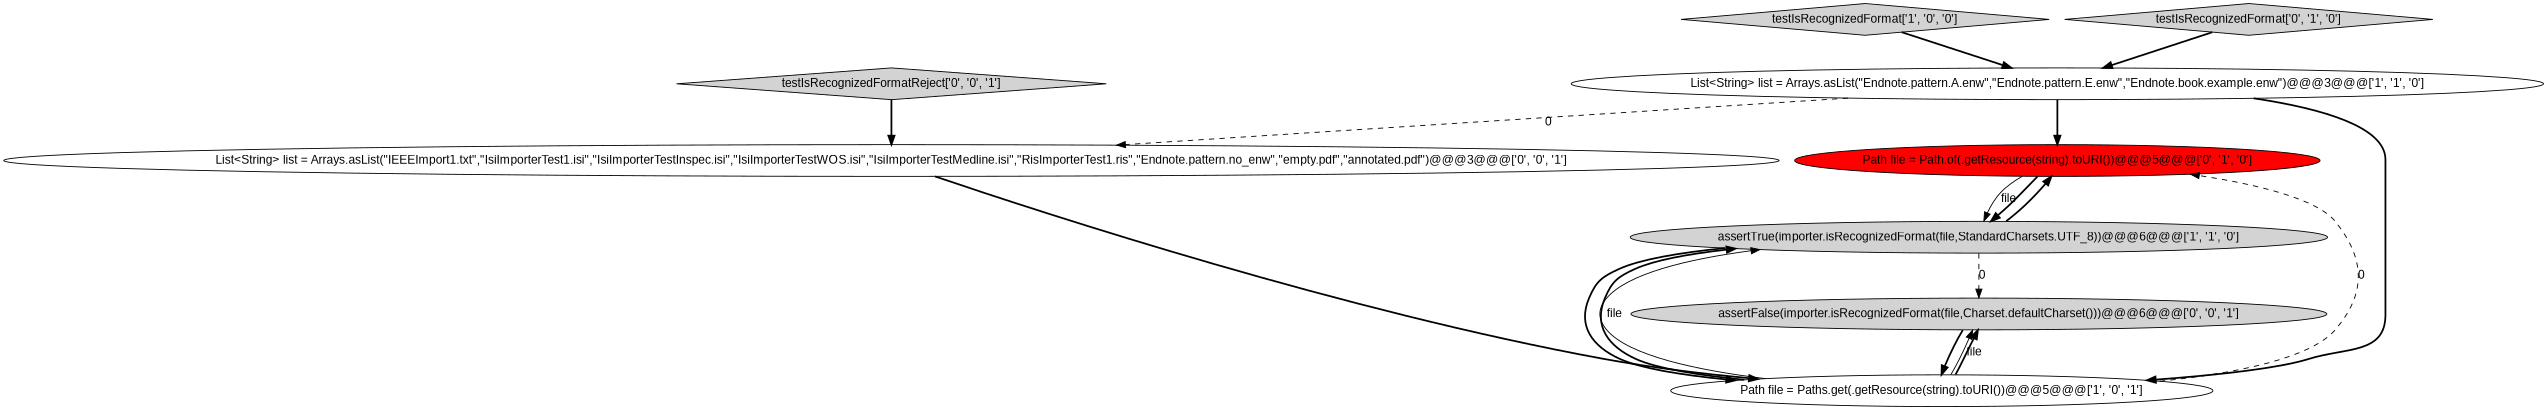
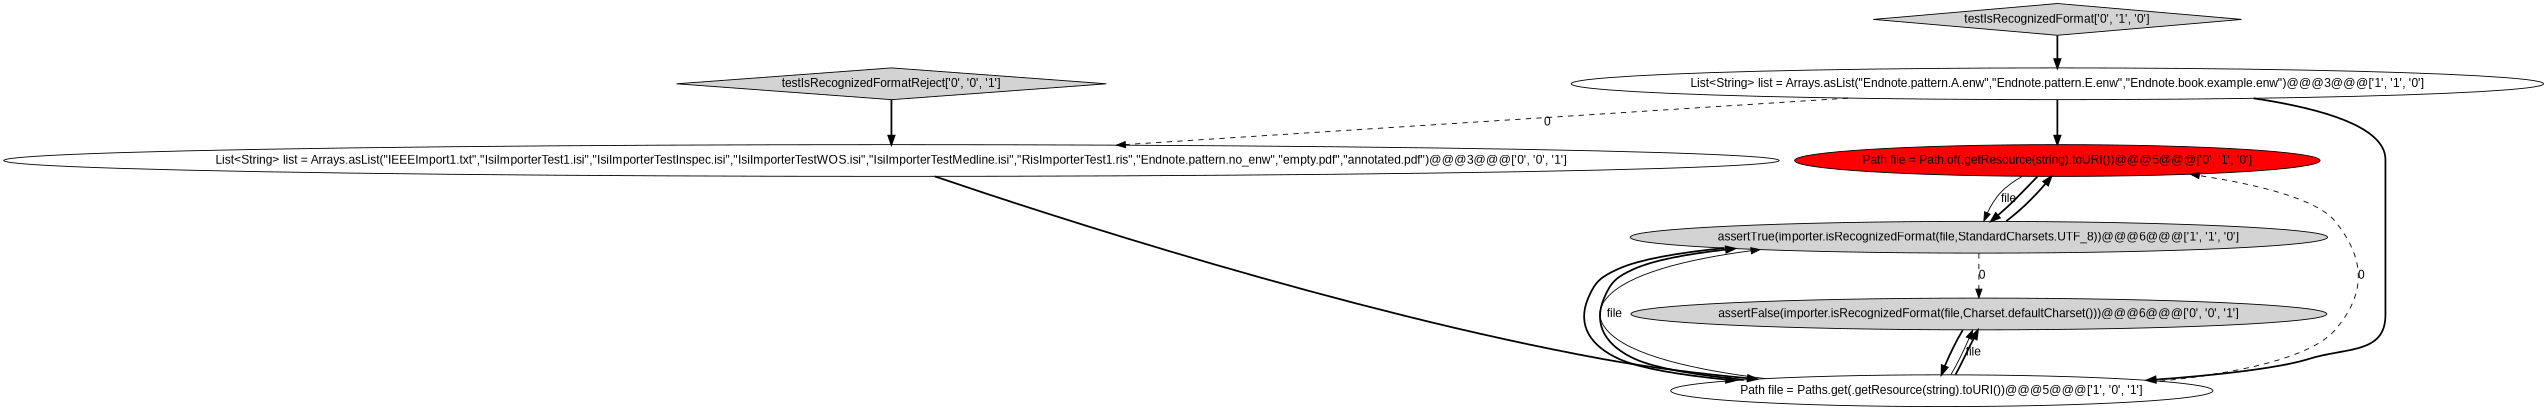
node "testIsRecognizedFormat['1', '0', '0']": removed
